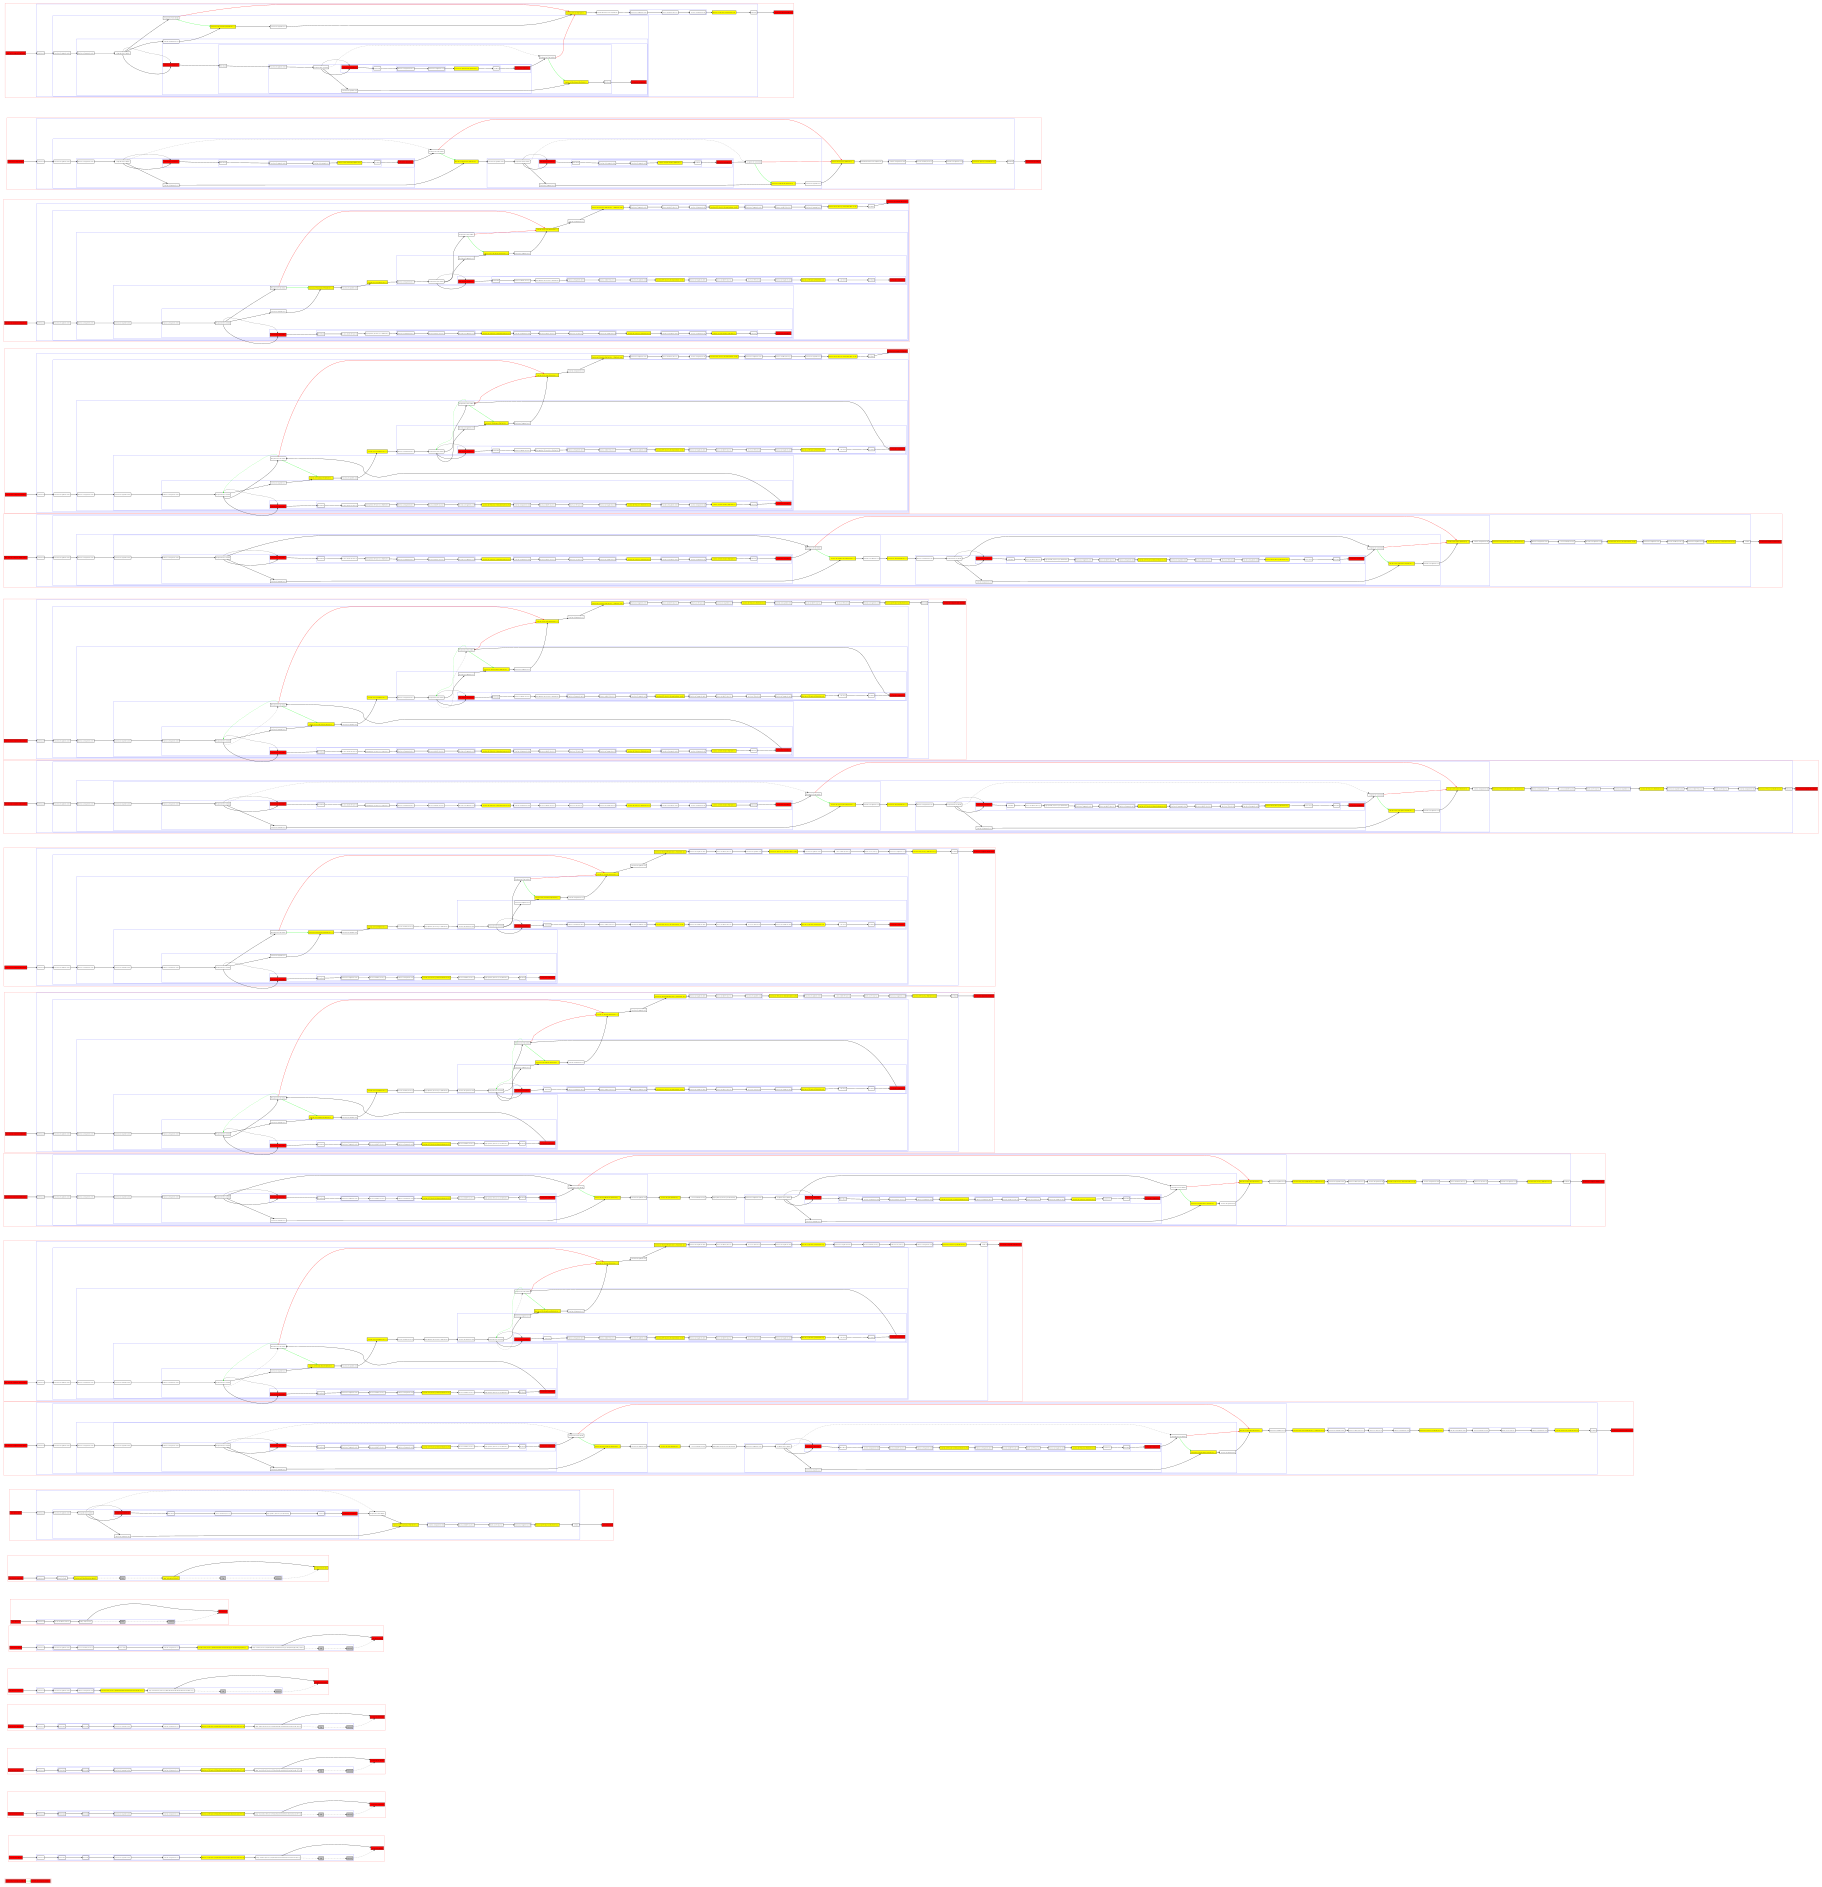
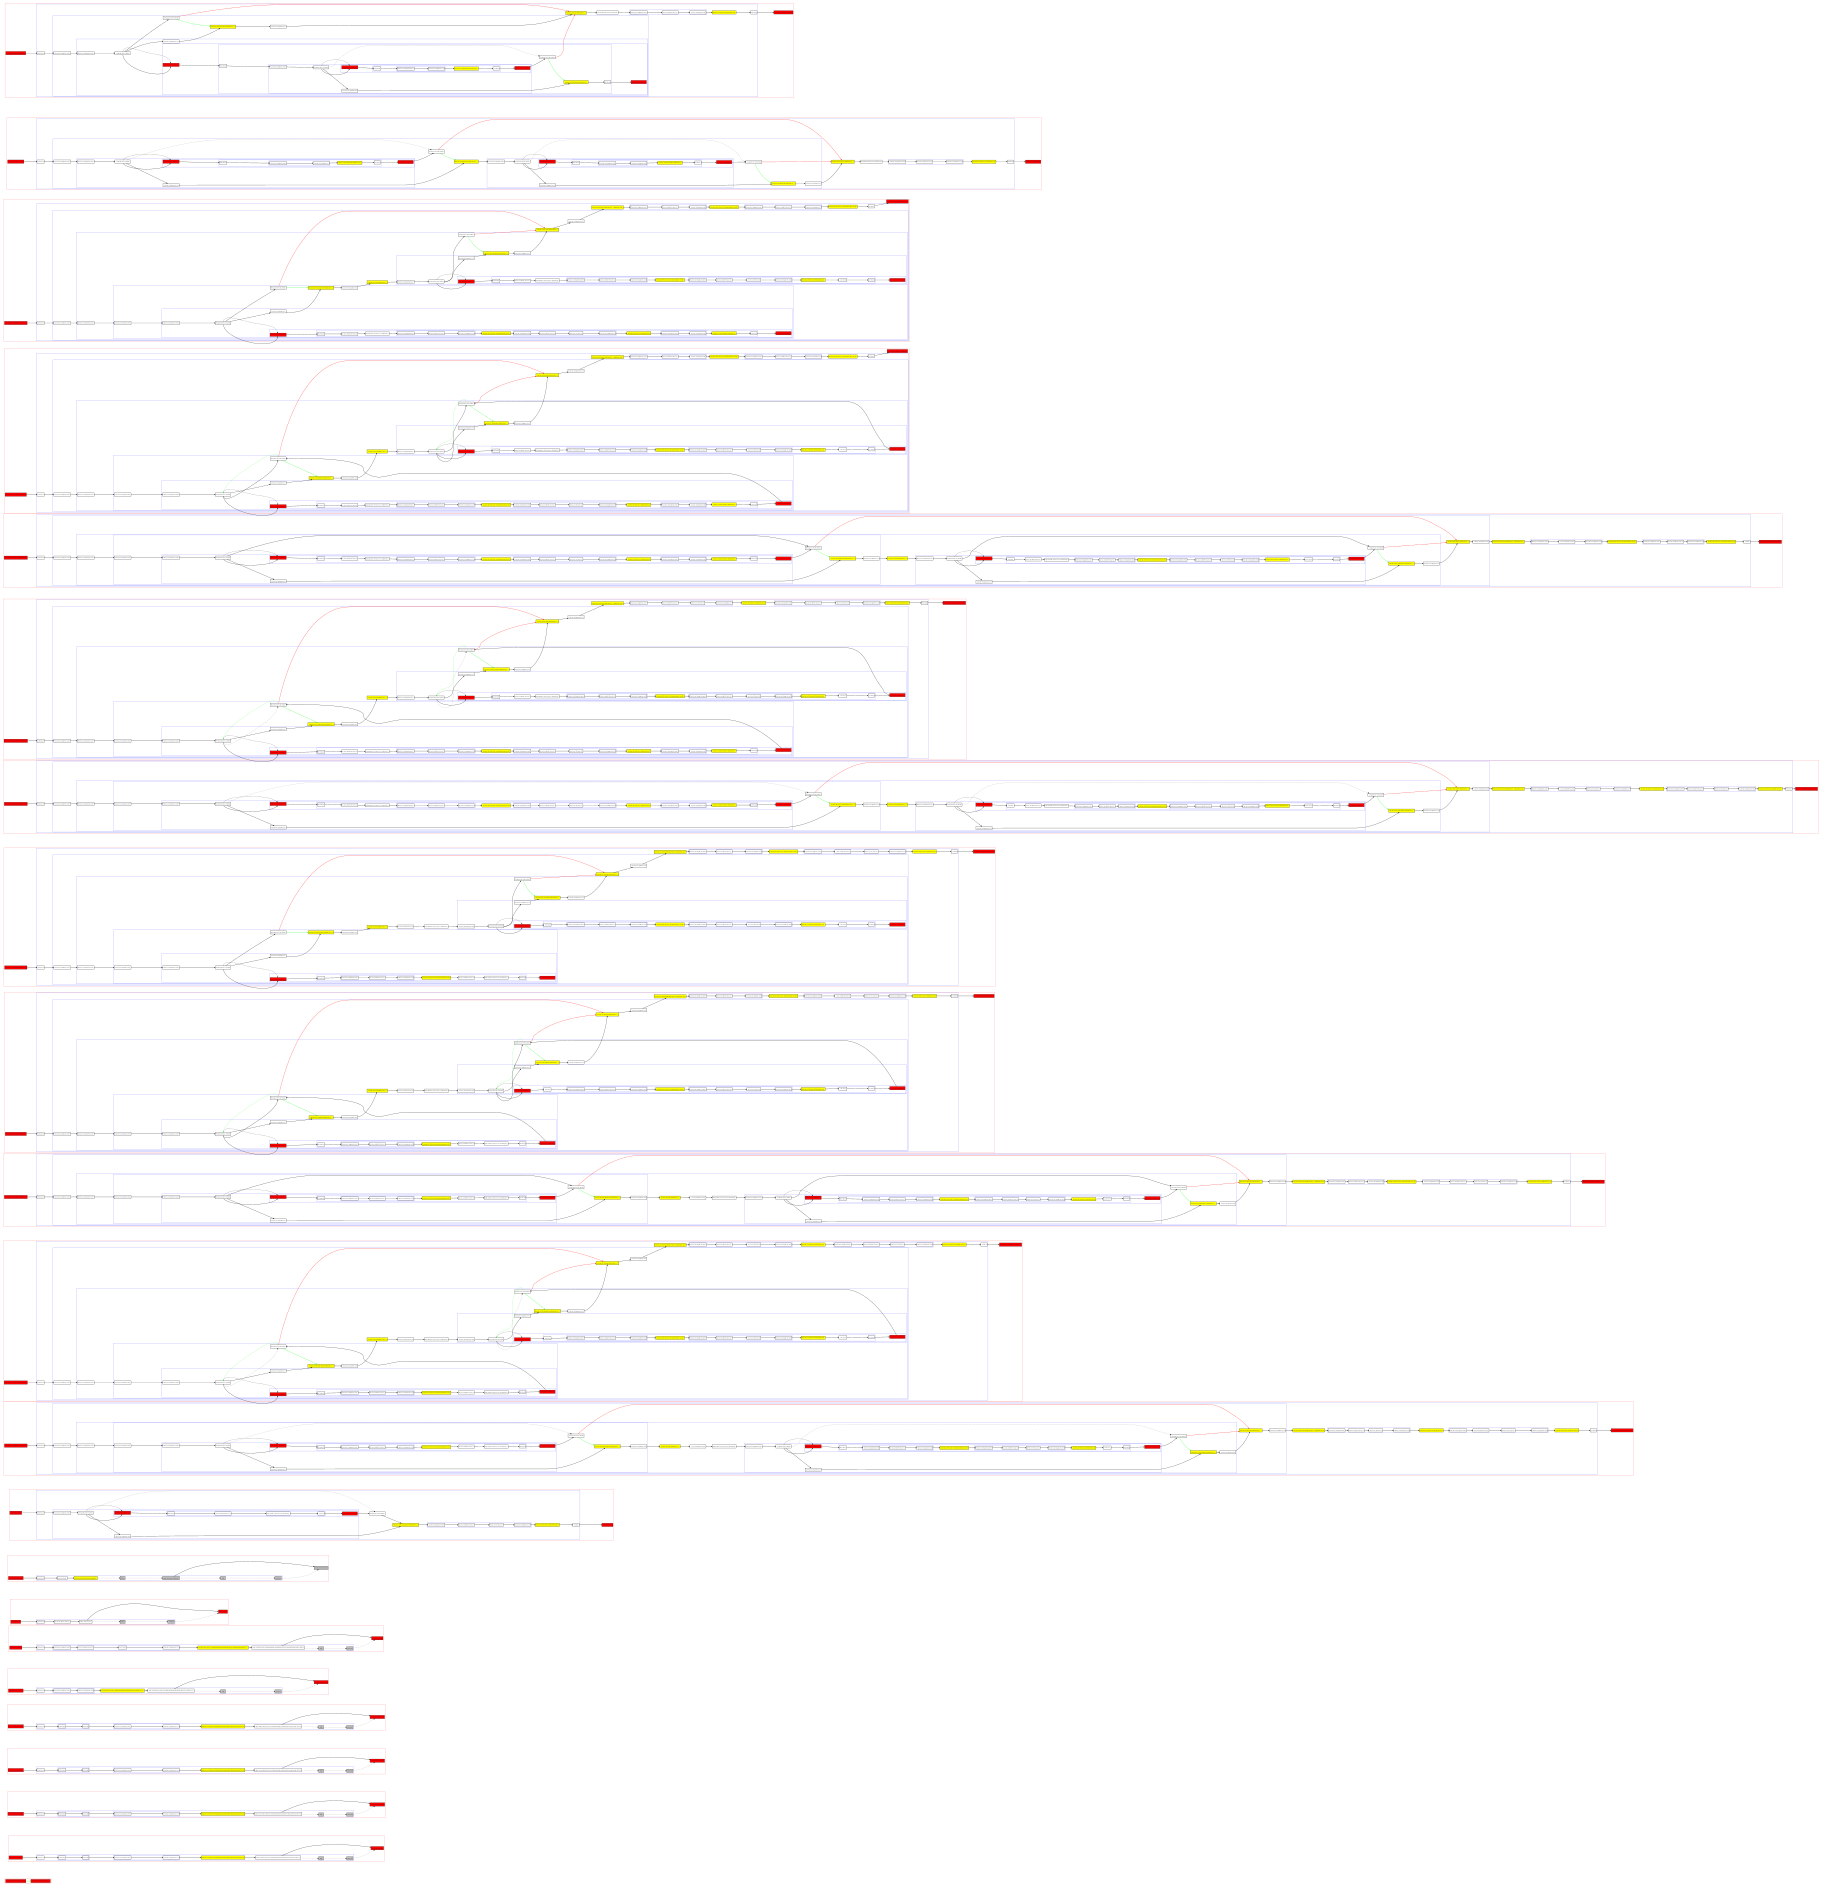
node "Exit function materialize": fillcolor yellow -> gray
node "Jump: ^materialize Null(null)!!": fillcolor yellow -> gray
